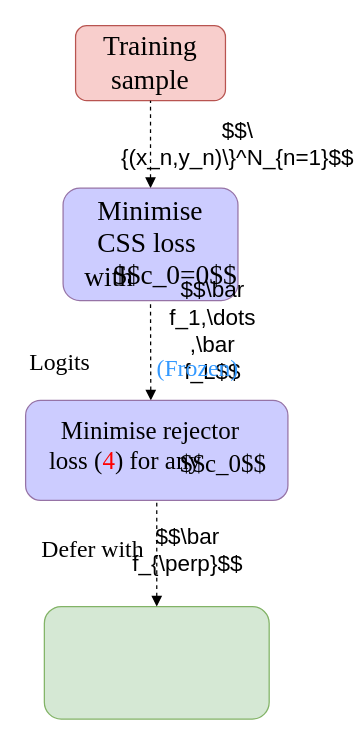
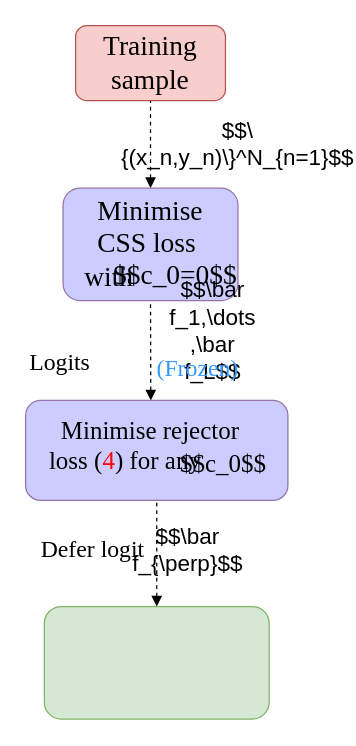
node "Defer with": label "Defer with" -> "Defer logit"
